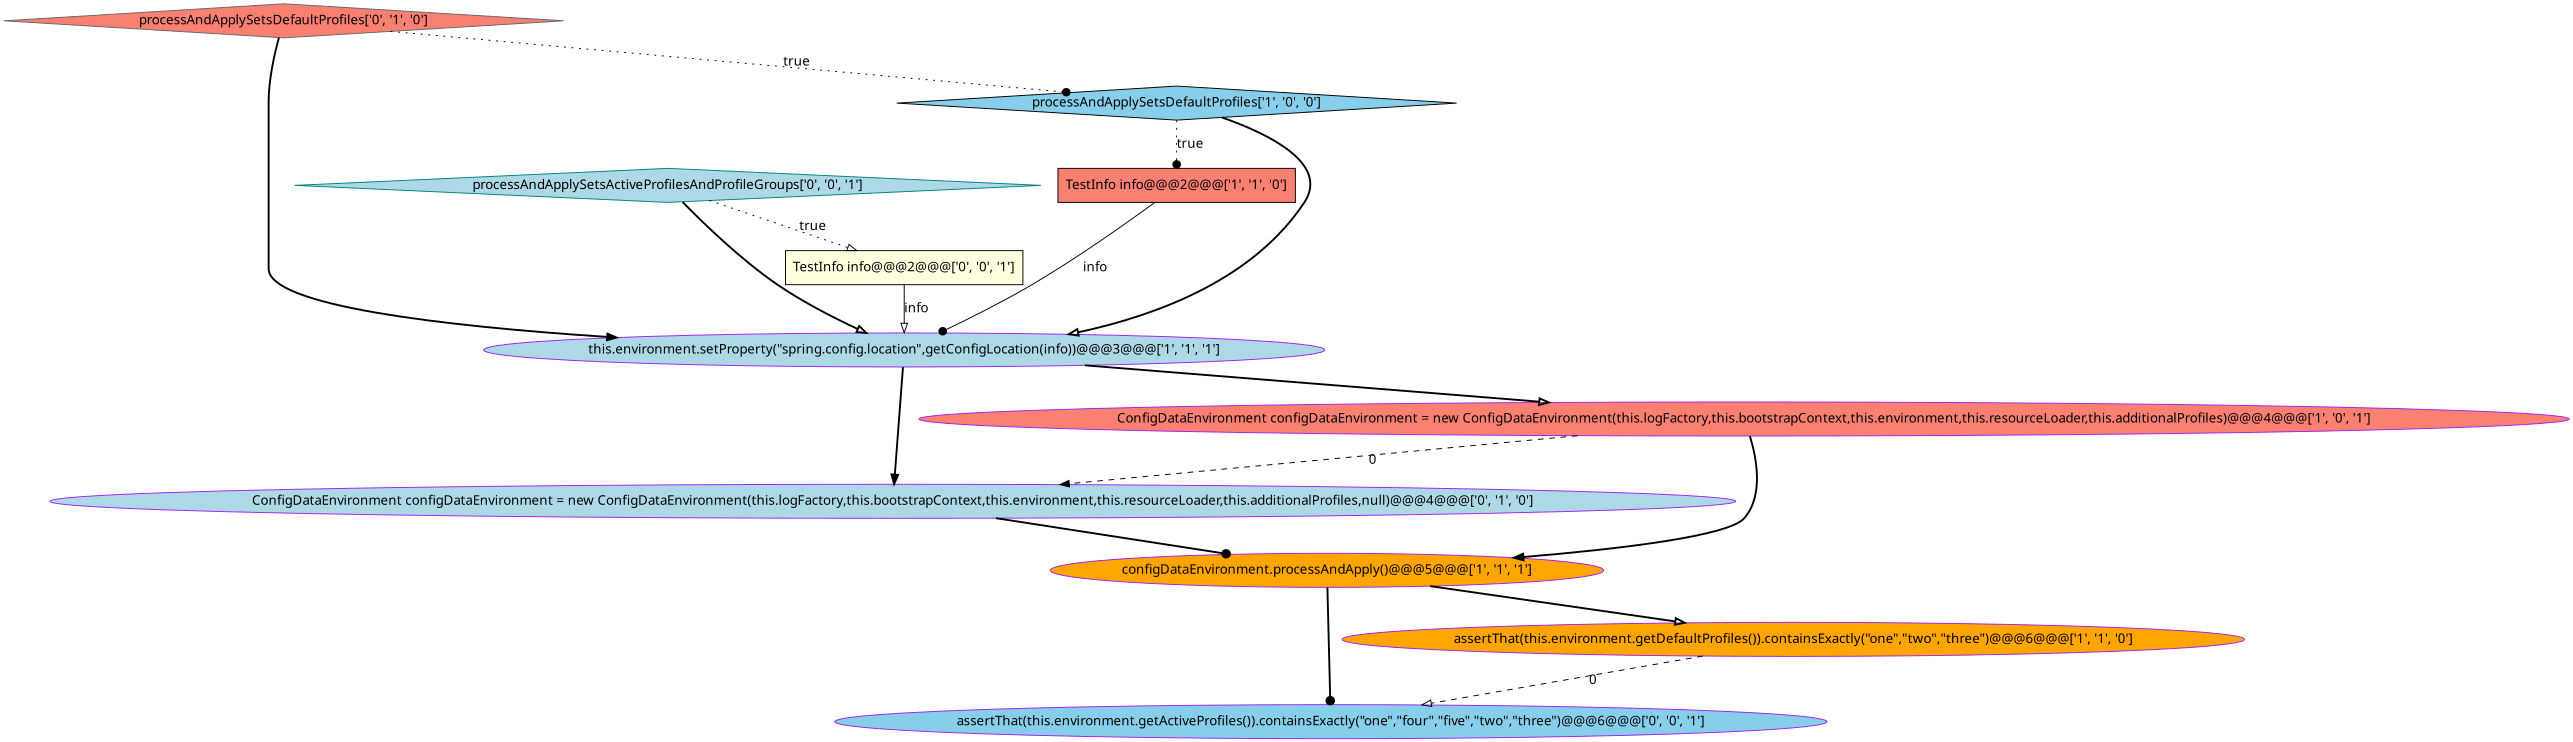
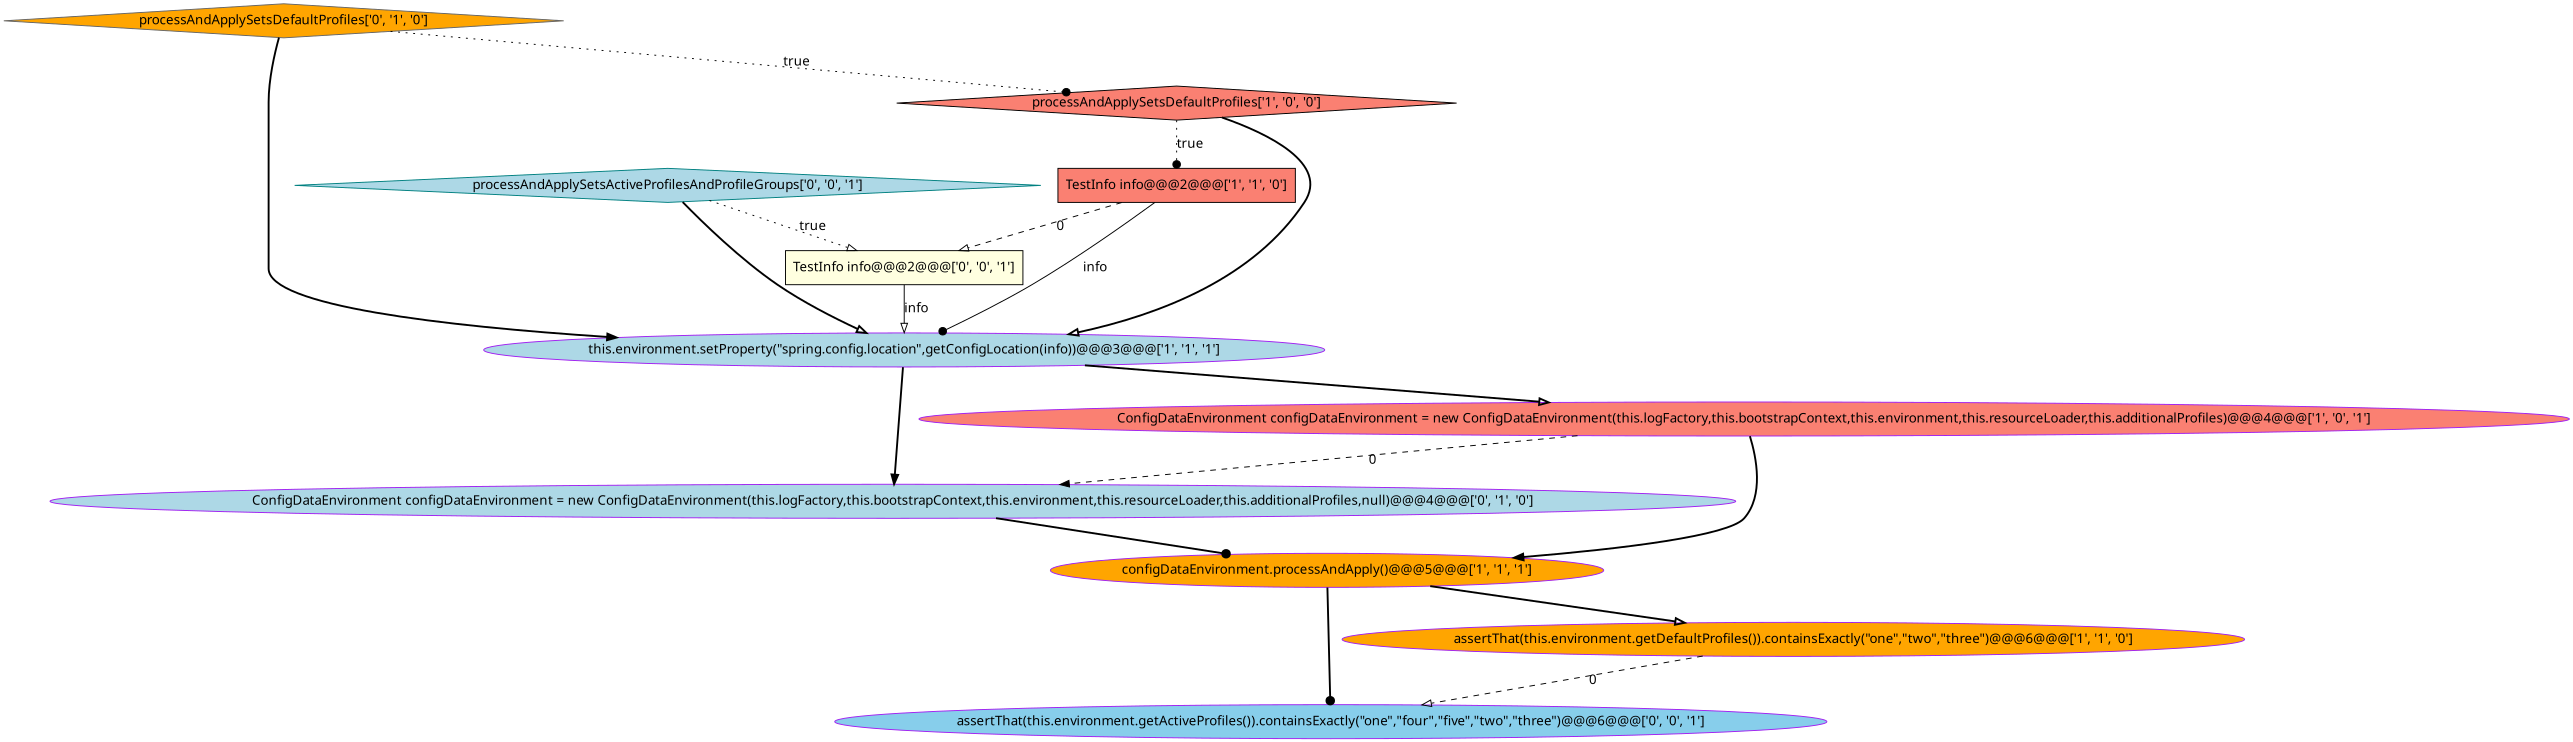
node "processAndApplySetsDefaultProfiles['0', '1', '0']": fillcolor salmon -> orange
node "processAndApplySetsDefaultProfiles['1', '0', '0']": fillcolor skyblue -> salmon
edge "TestInfo info@@@2@@@['1', '1', '0']" -> "TestInfo info@@@2@@@['0', '0', '1']": added, label "0"
